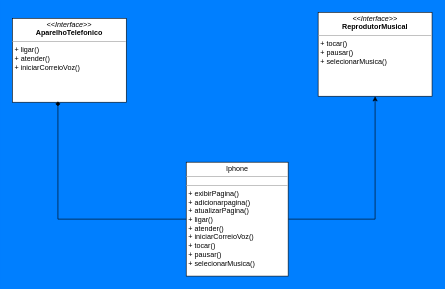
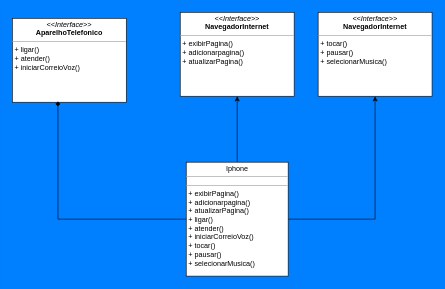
node "<<Interface>> ReprodutorMusical + tocar() + pausar() + selecionarMusica()": label "<<Interface>> ReprodutorMusical + tocar() + pausar() + selecionarMusica()" -> "<<Interface>> NavegadorInternet + tocar() + pausar() + selecionarMusica()"
node "<<Interface>> NavegadorInternet + exibirPagina() + adicionarpagina() + atualizarPagina()": added
edge "Iphone + exibirPagina()+ adicionarpagina() + atualizarPagina() + ligar()+ atender() + iniciarCorreioVoz() + tocar()+ pausar() + selecionarMusica()" -> "<<Interface>> NavegadorInternet + exibirPagina() + adicionarpagina() + atualizarPagina()": added
